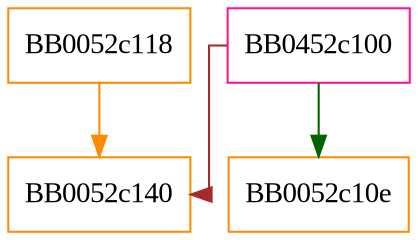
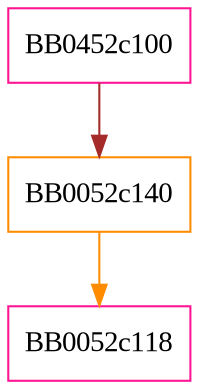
node "BB0052c118": color darkorange -> deeppink
edge "BB0052c118" -> "BB0052c140": reversed
node "BB0052c10e": removed
